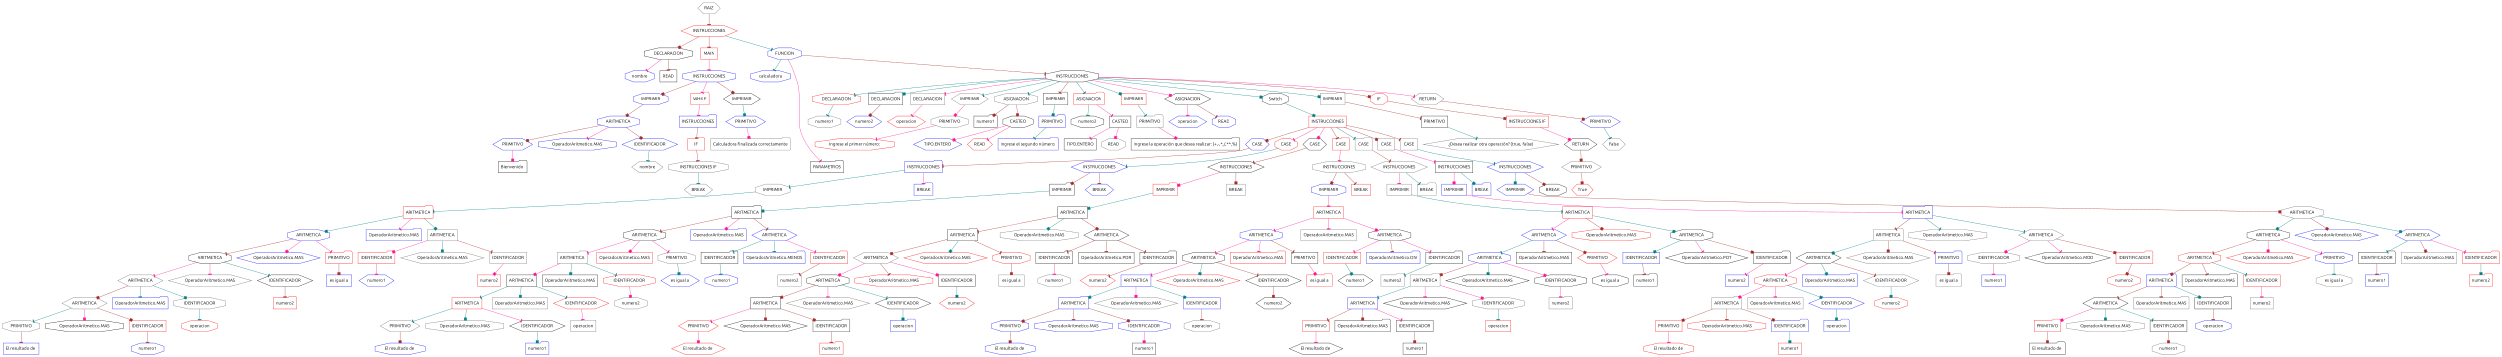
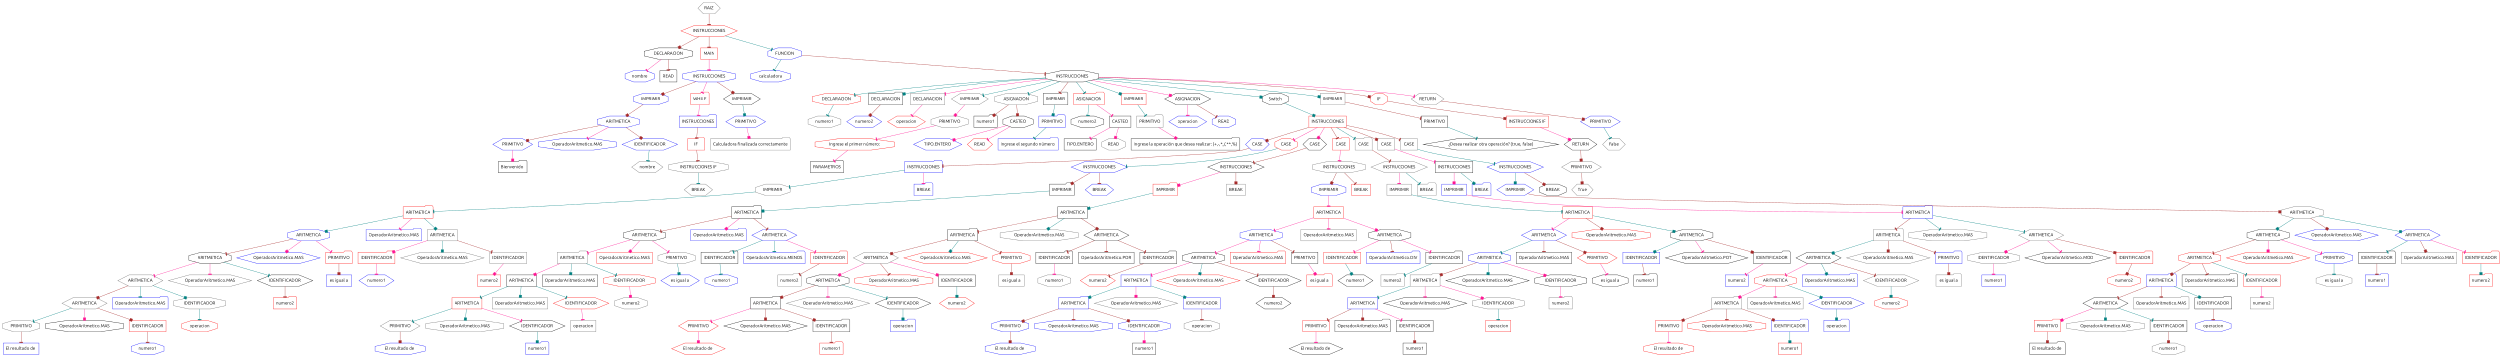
edge "FUNCION" -> "PARAMETROS": now "Ingrese el primer número:" -> "PARAMETROS"
node "¿Desea realizar otra operación? (true, false)": color gray40 -> black
node "True": color red -> gray40
